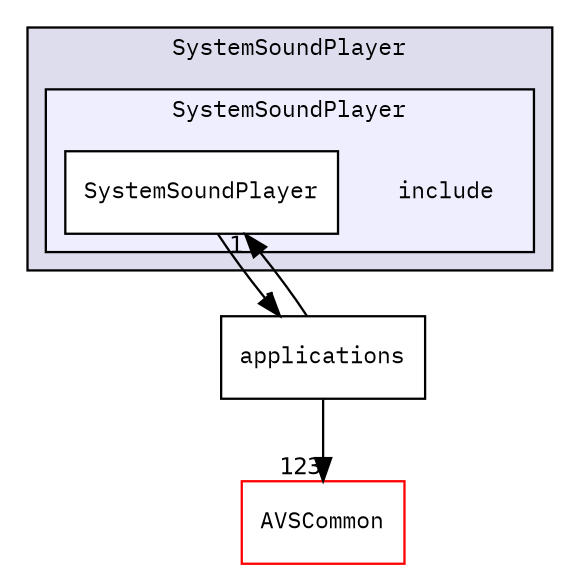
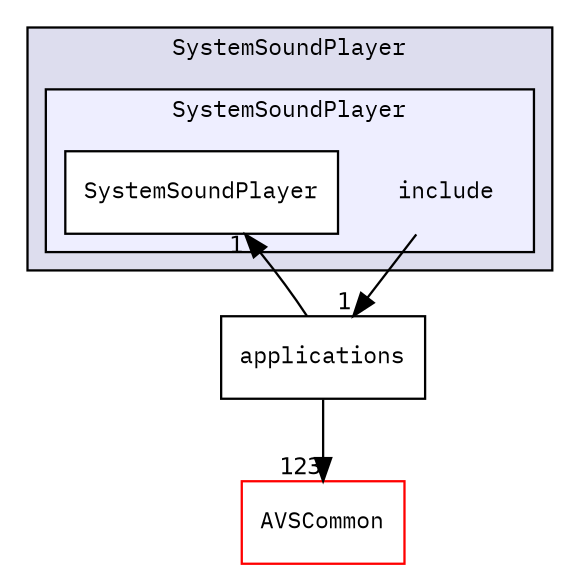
edge "SystemSoundPlayer" -> "applications": now "include" -> "applications"
